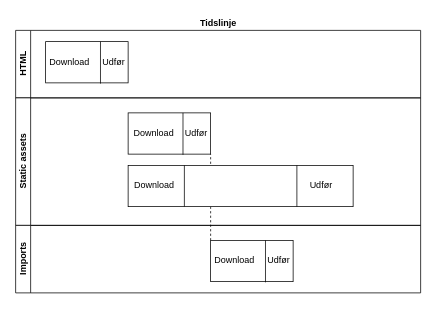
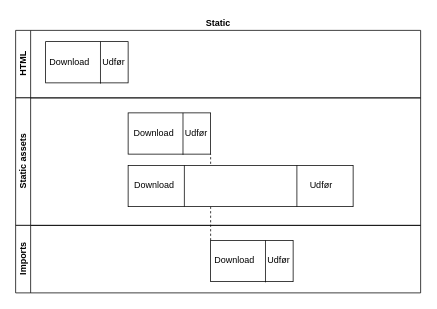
node "Tidslinje": label "Tidslinje" -> "Static"
